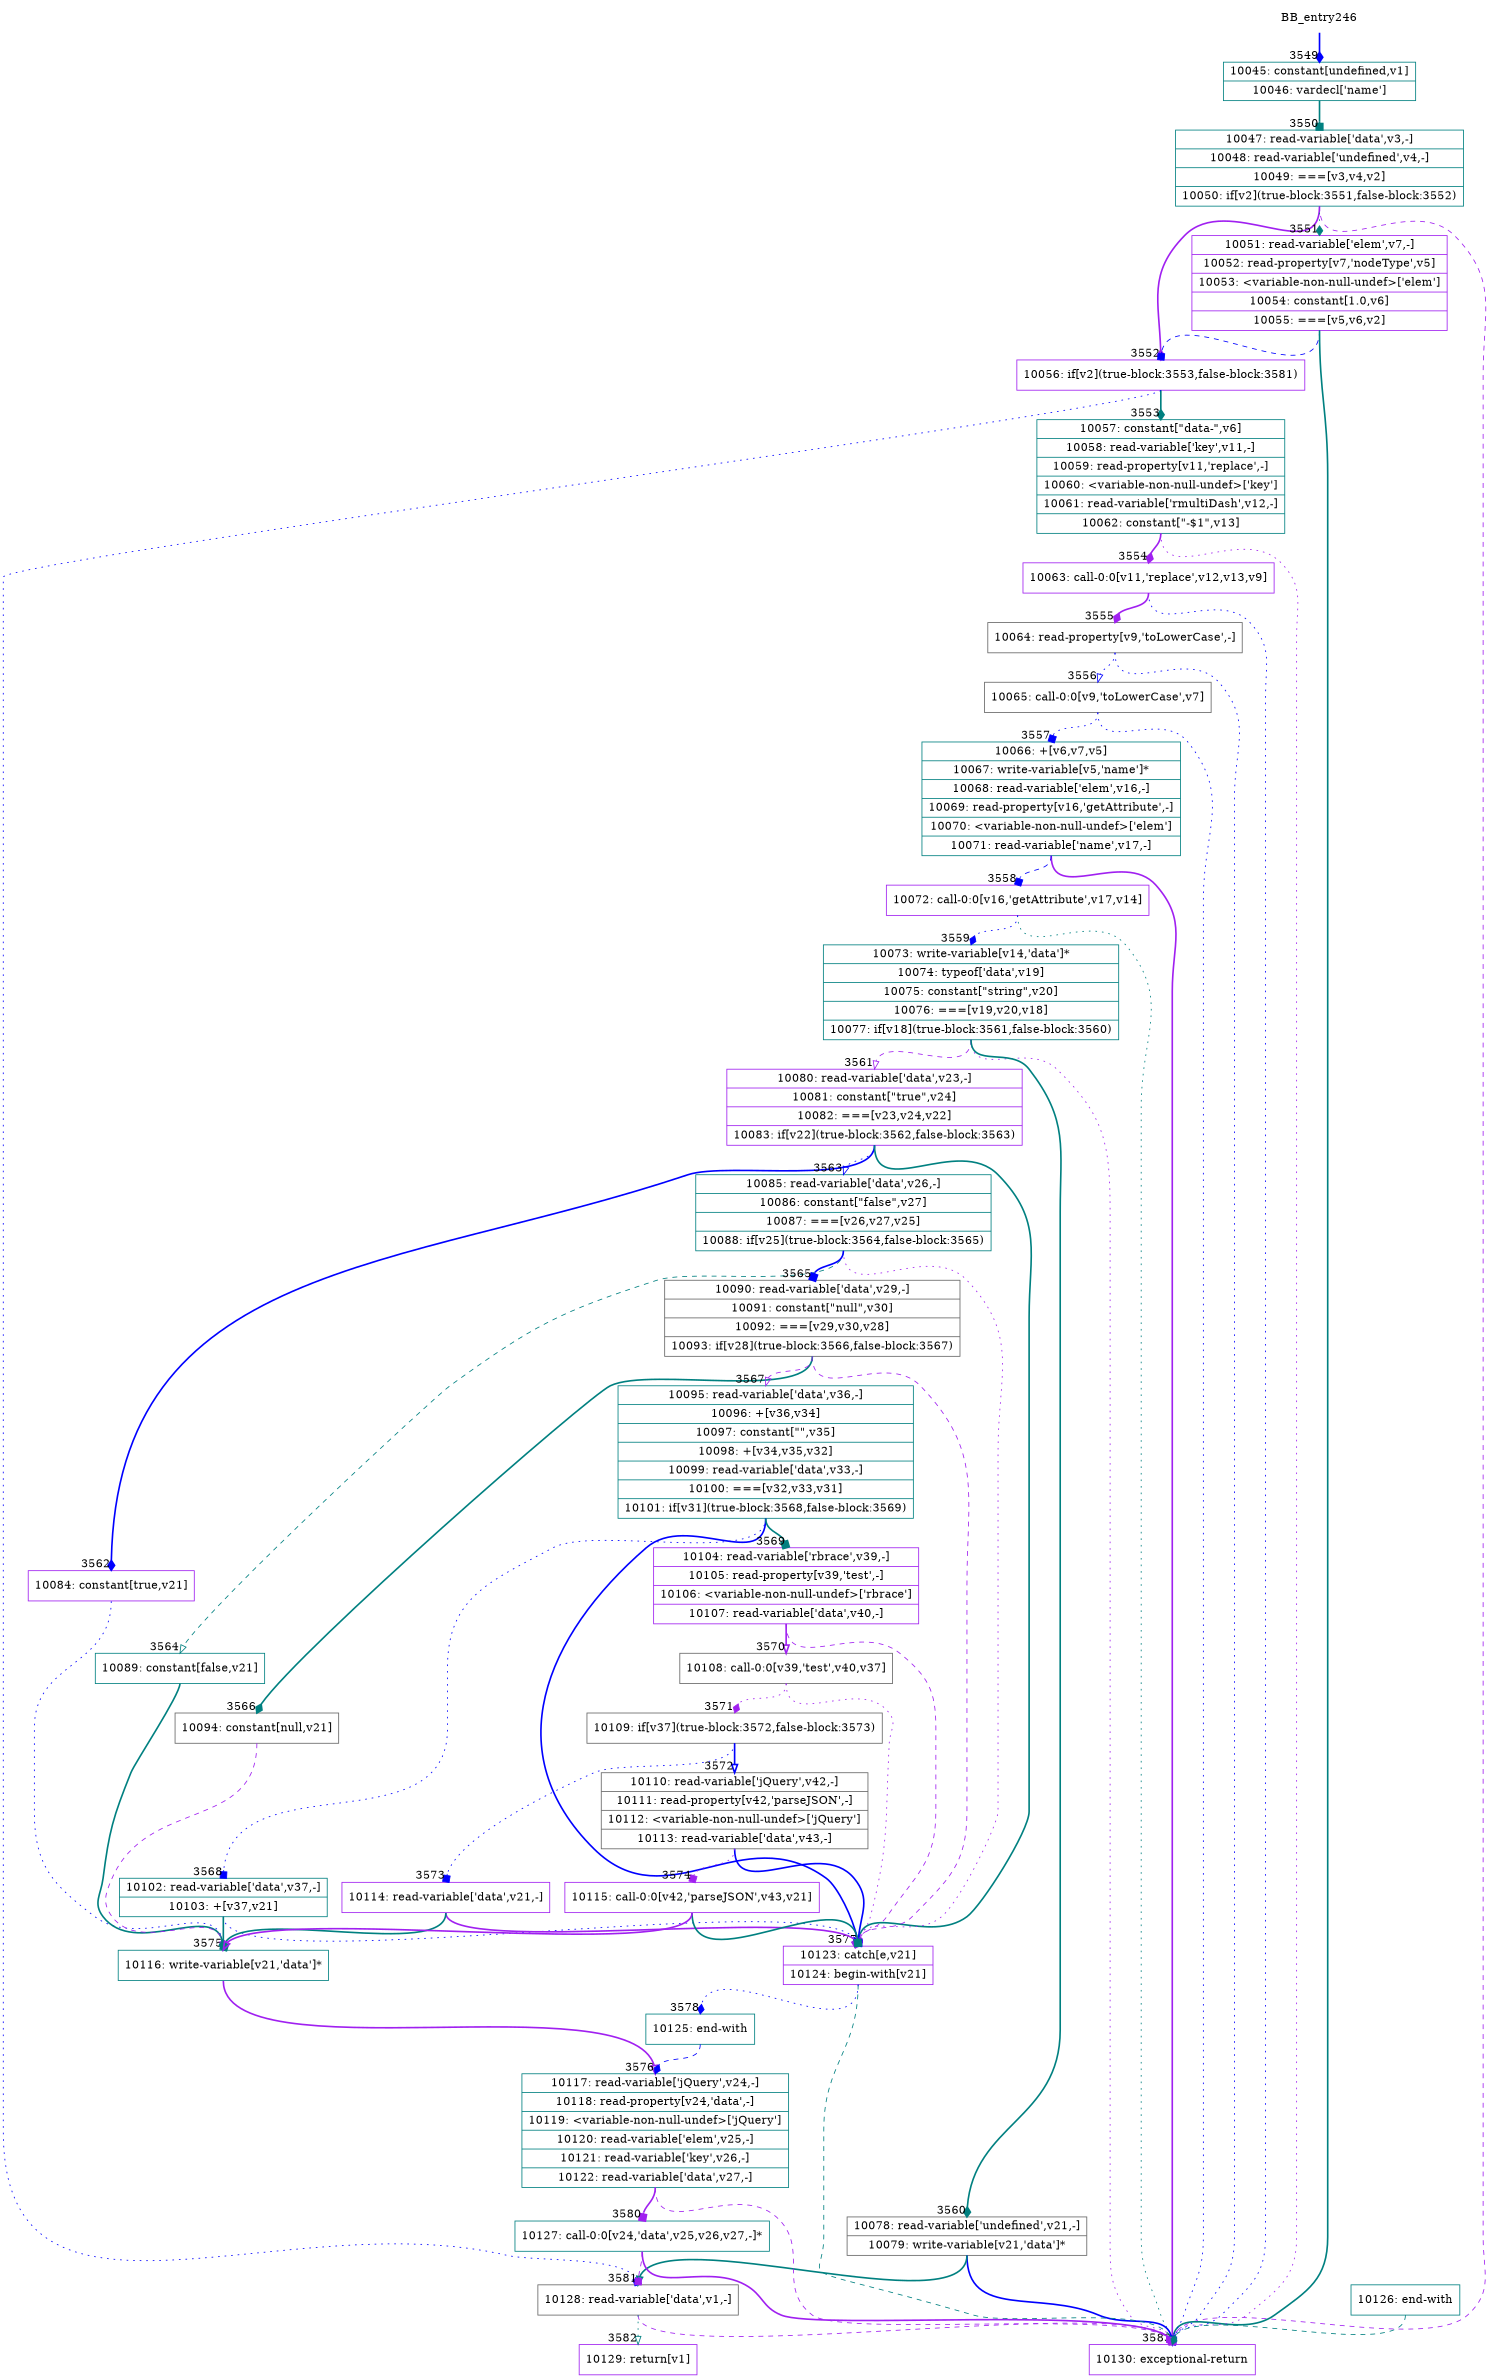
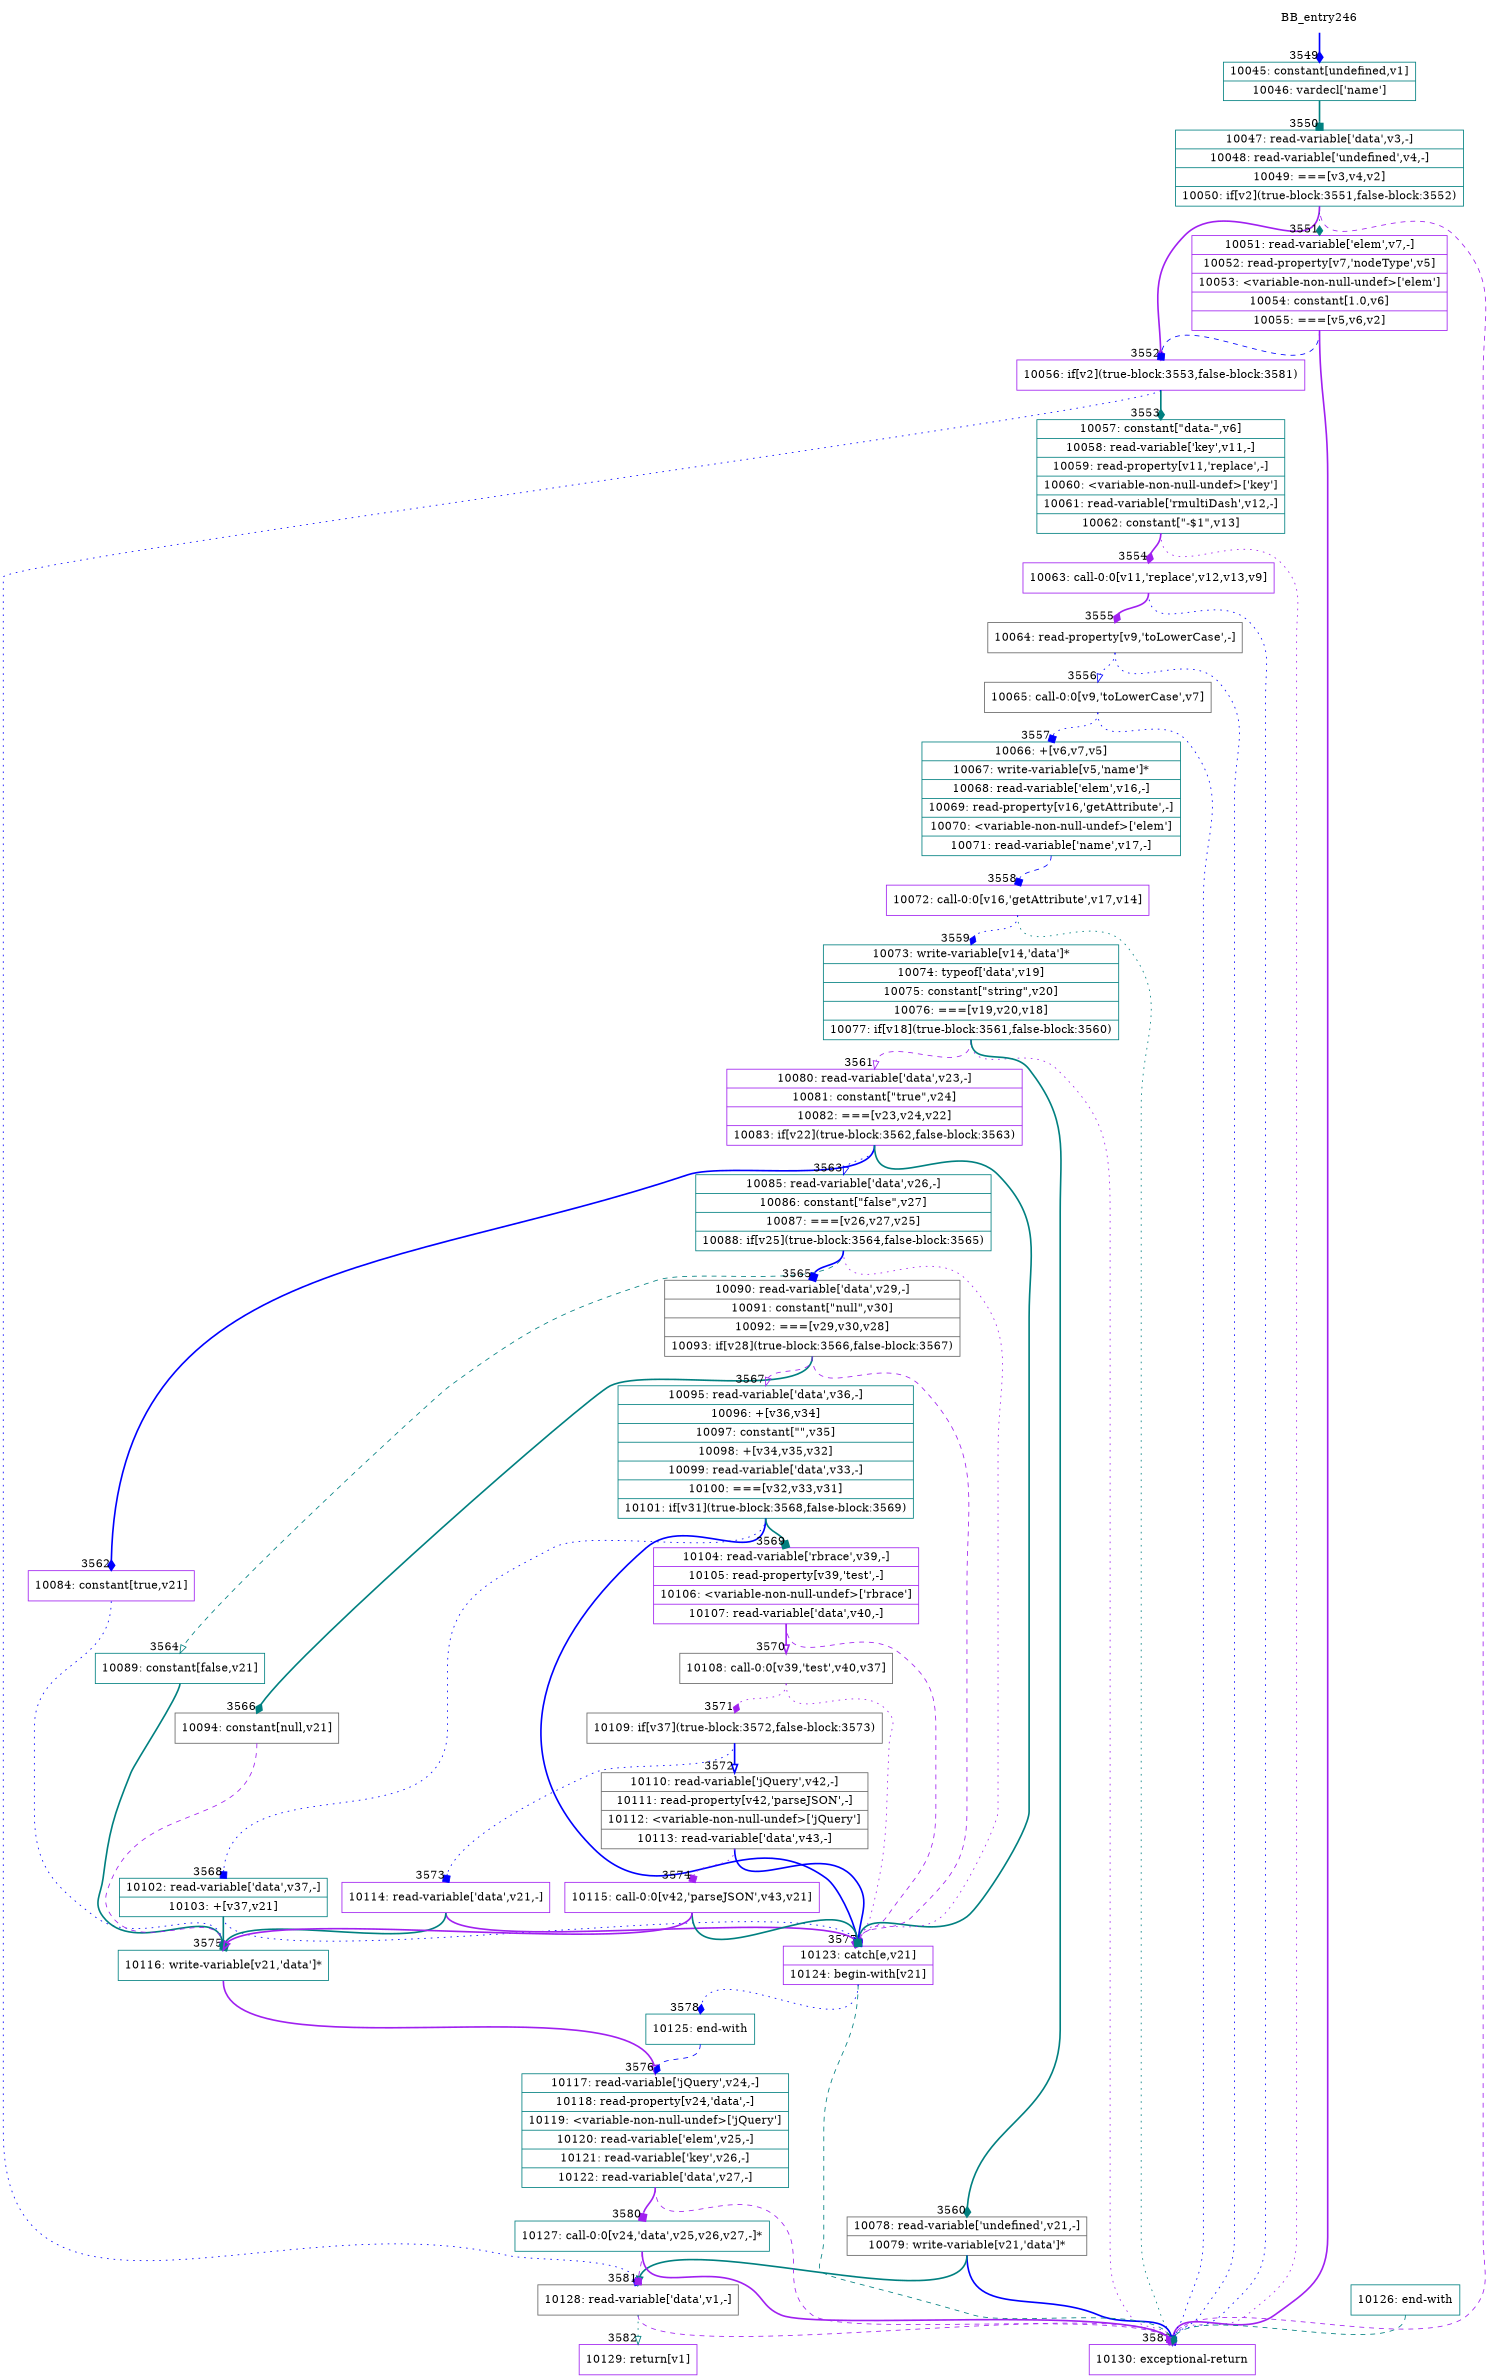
edge "10051: read-variable['elem',v7,-]" -> "10130: exceptional-return": color teal -> purple
edge "10066: +[v6,v7,v5]" -> "10130: exceptional-return": removed
